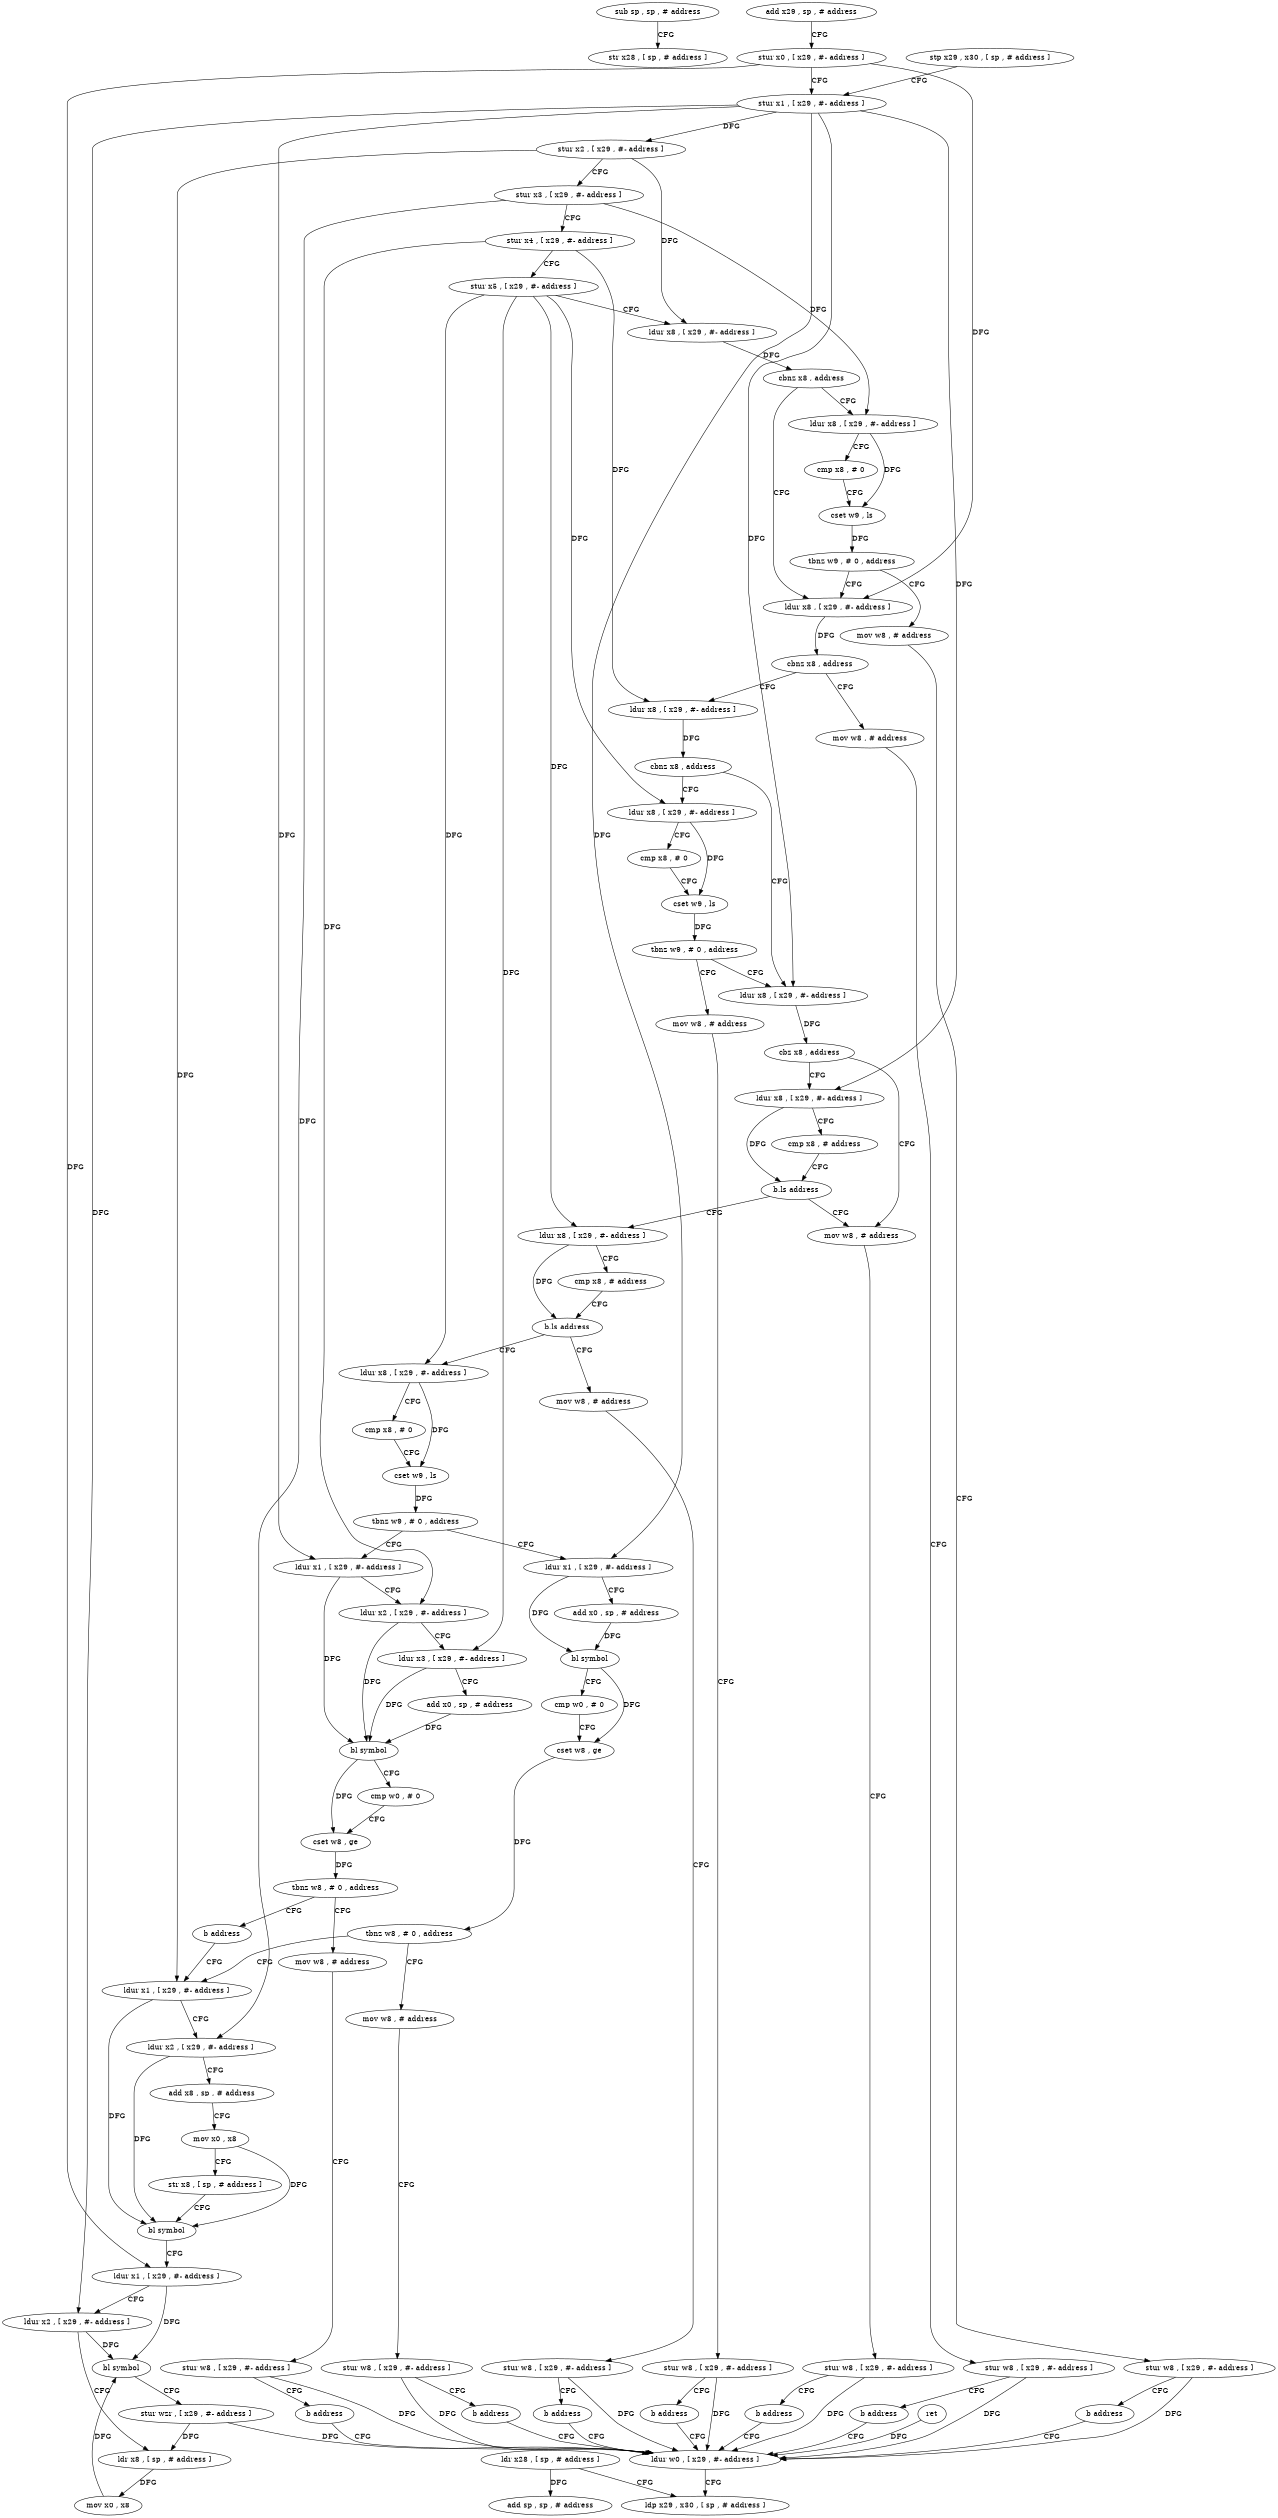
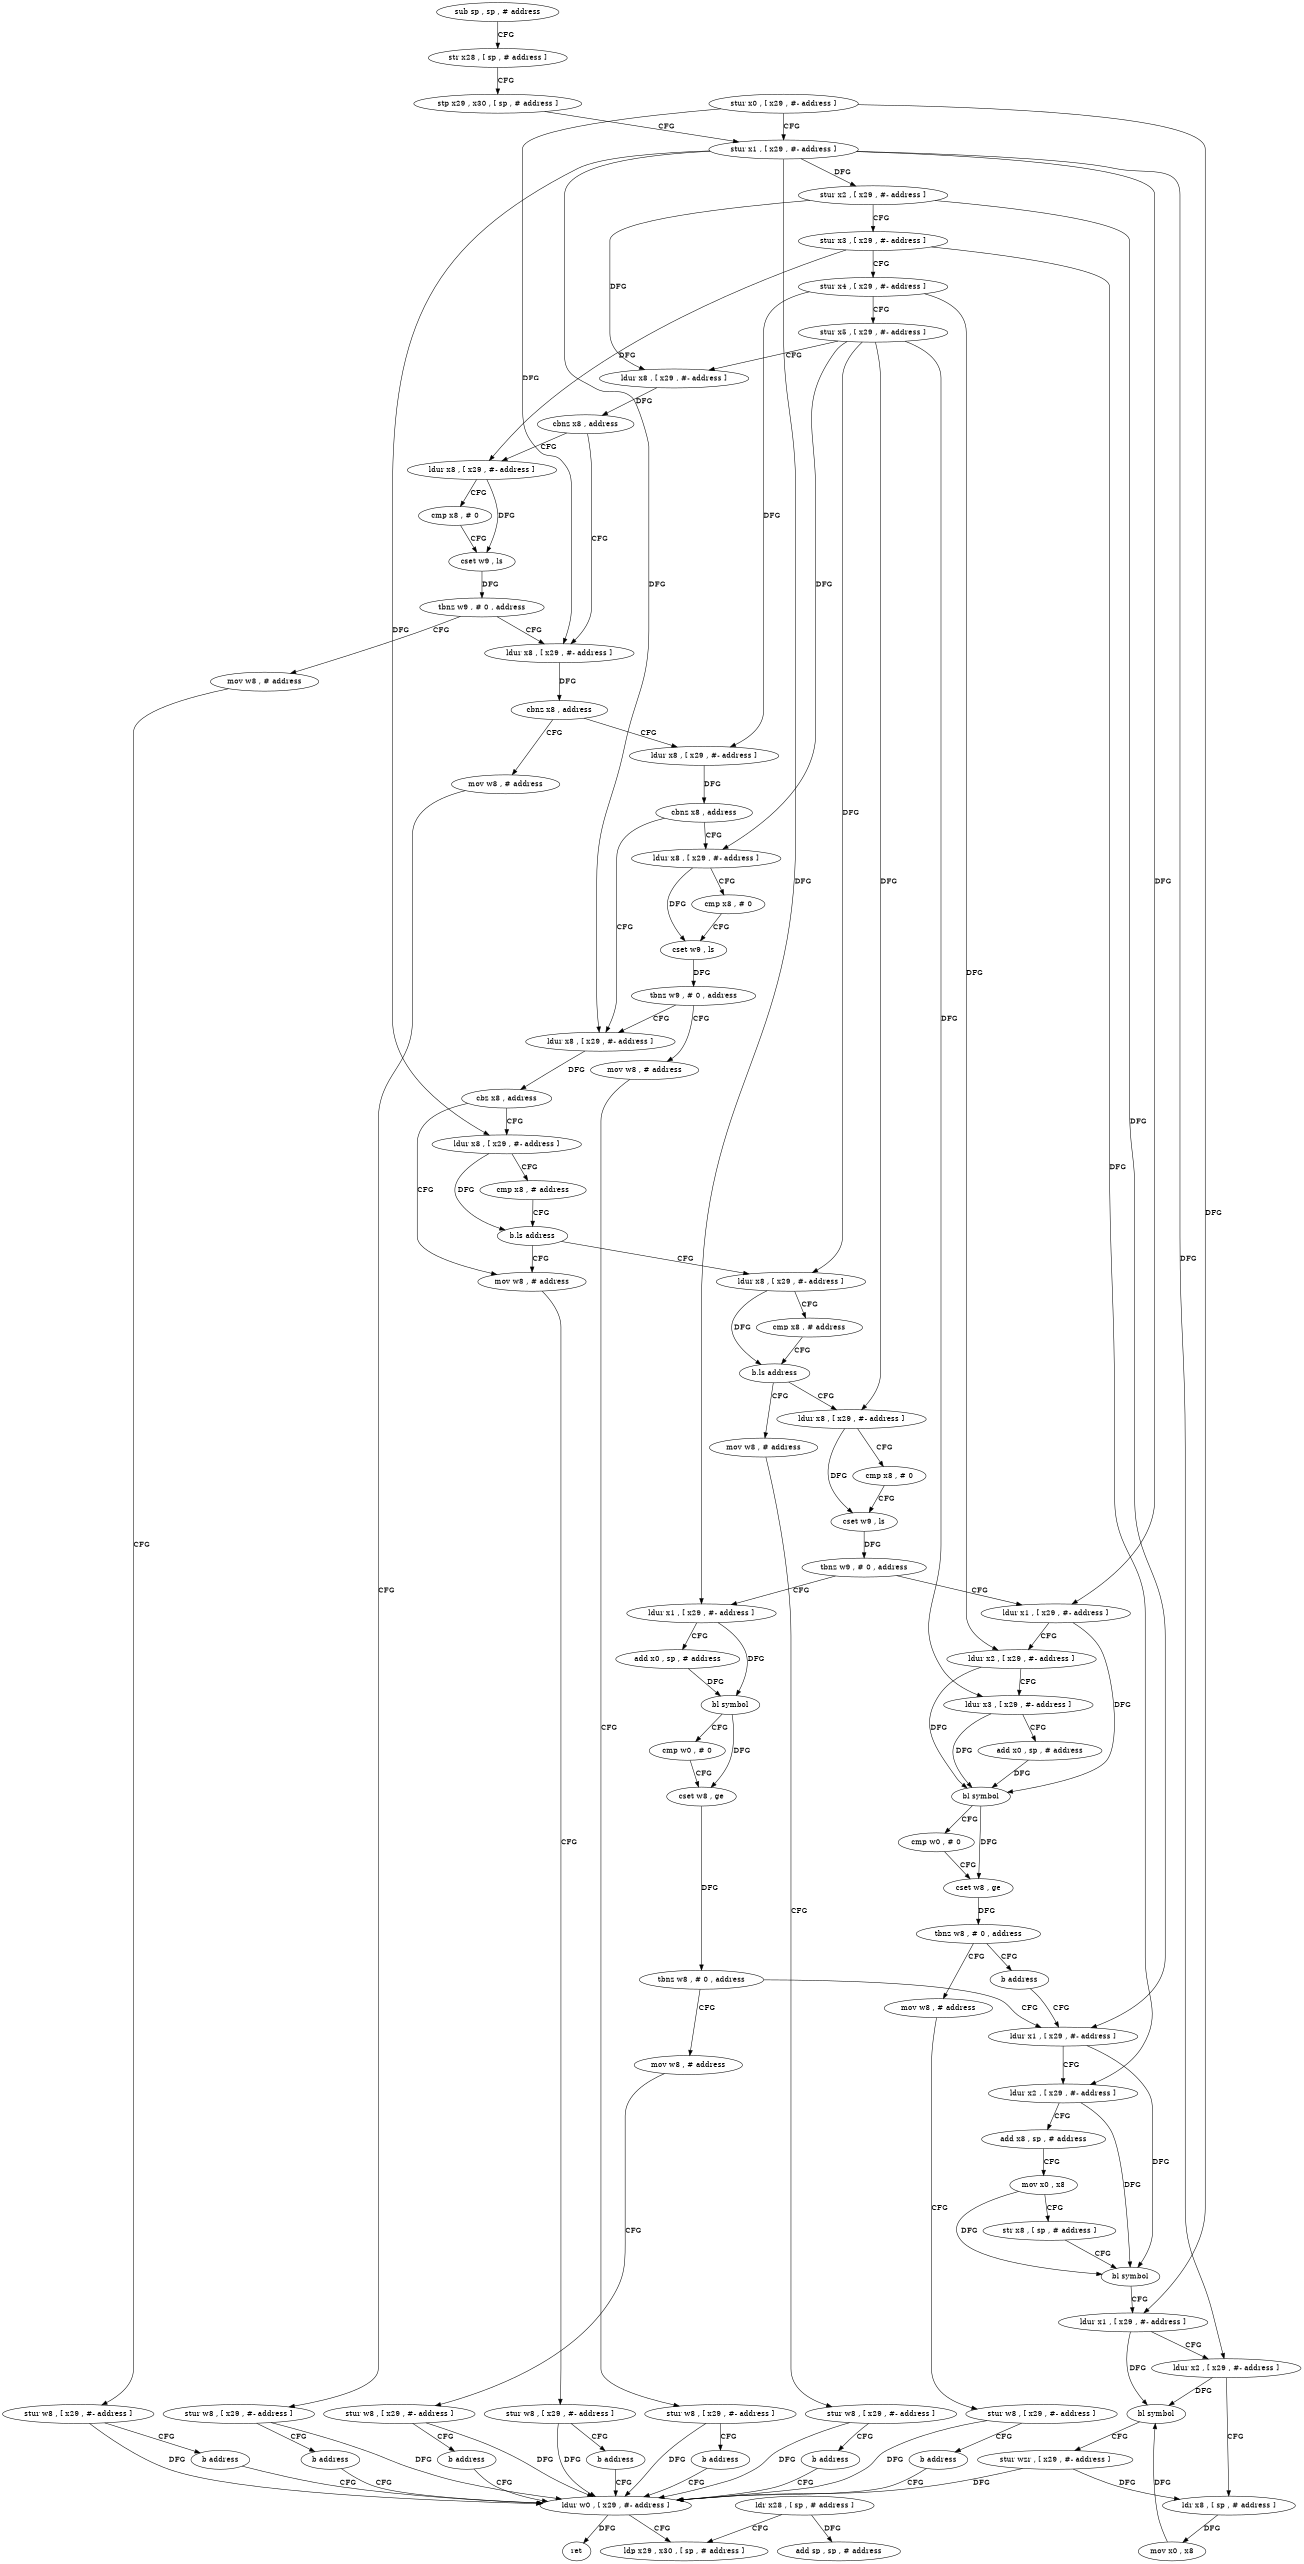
node "add x29 , sp , # address": removed
edge "str x28 , [ sp , # address ]" -> "stp x29 , x30 , [ sp , # address ]": added, label "CFG"
edge "ret" -> "ldur w0 , [ x29 , #- address ]": reversed
